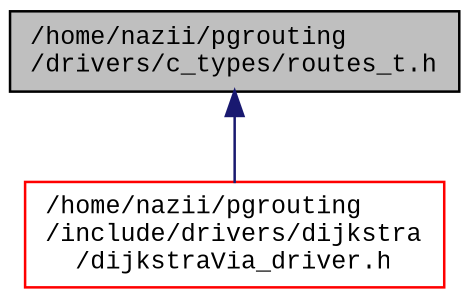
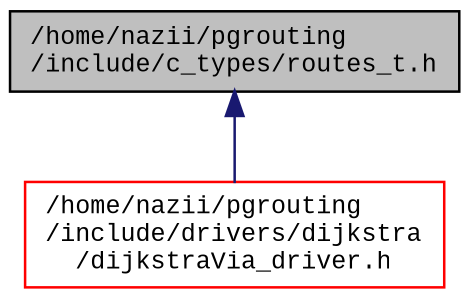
node "/home/nazii/pgrouting /drivers/c_types/routes_t.h": label "/home/nazii/pgrouting /drivers/c_types/routes_t.h" -> "/home/nazii/pgrouting /include/c_types/routes_t.h"
